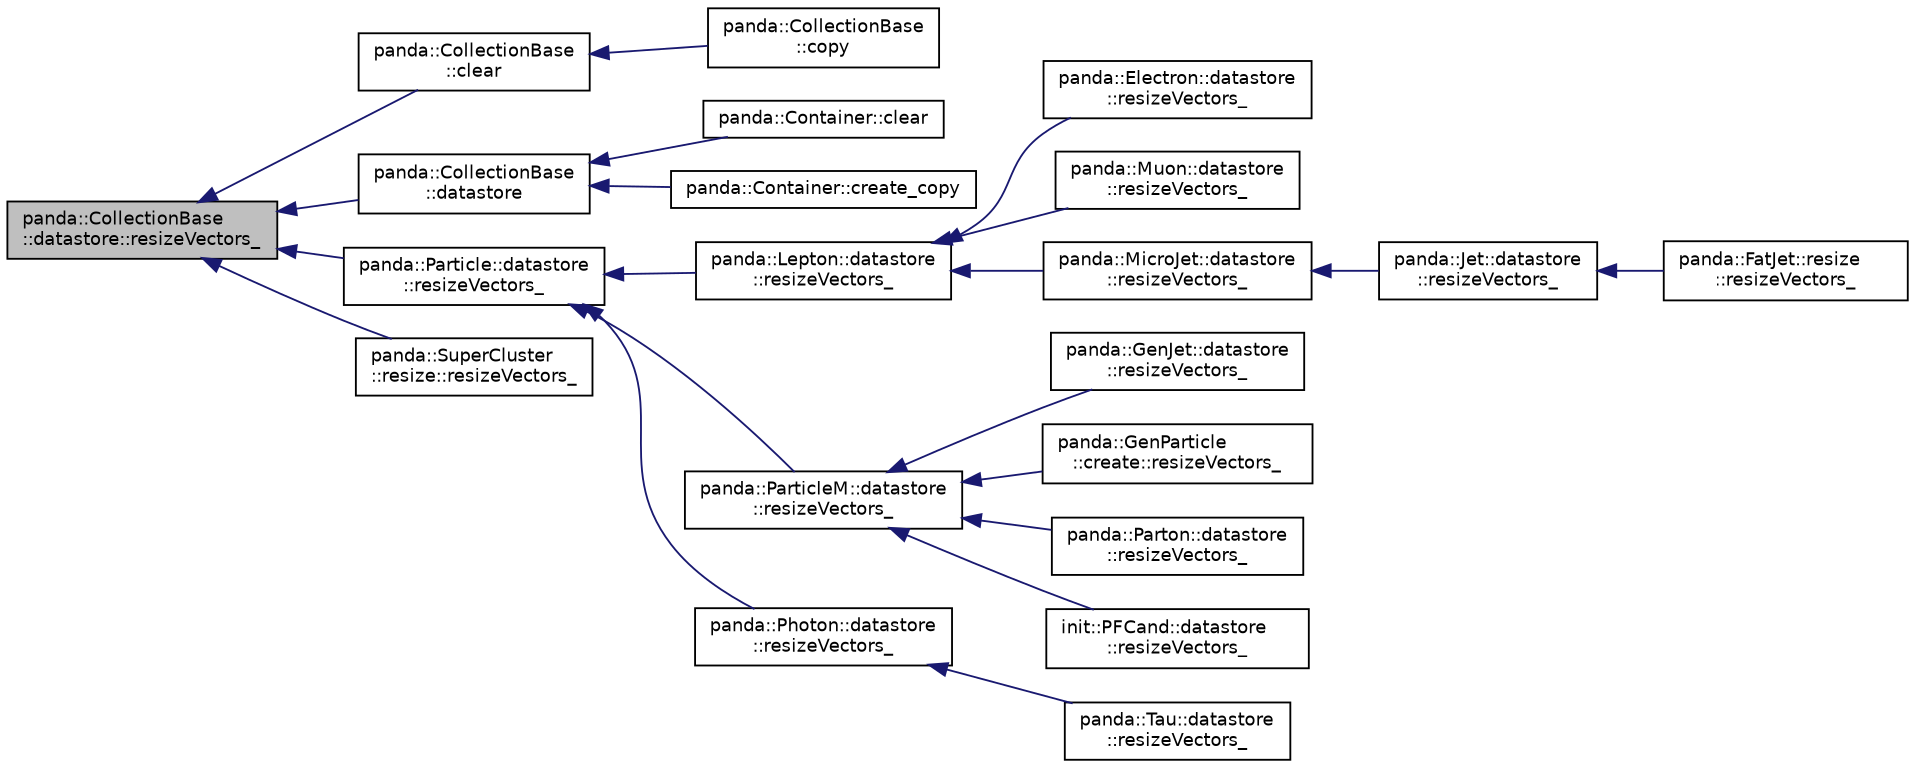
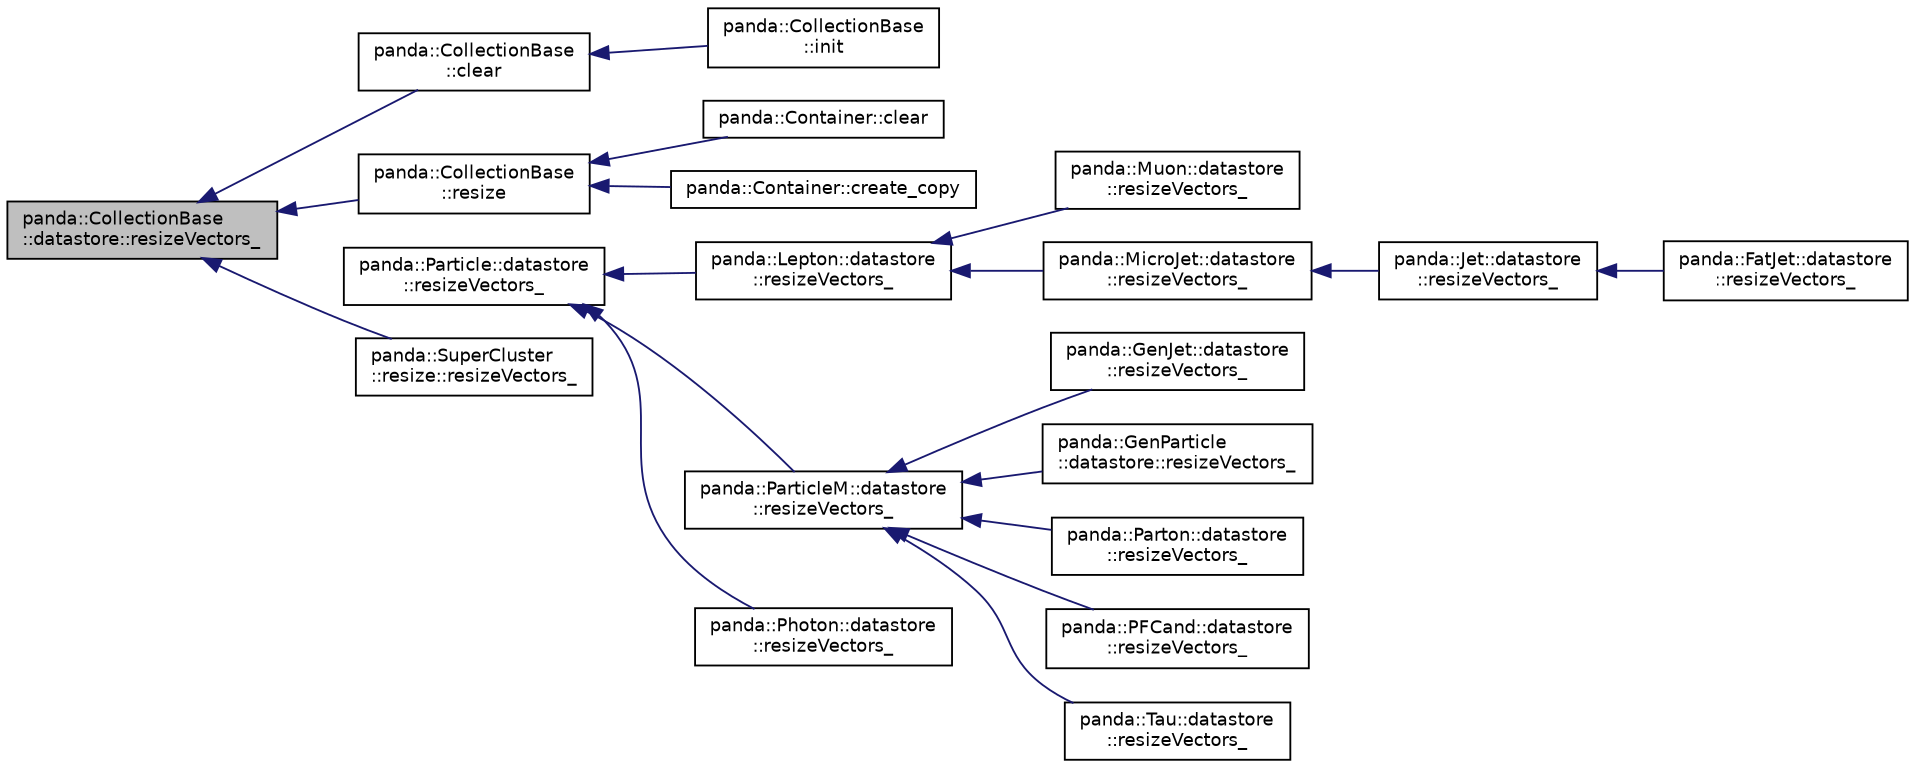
node "panda::CollectionBase ::copy": label "panda::CollectionBase ::copy" -> "panda::CollectionBase ::init"
node "panda::Electron::datastore ::resizeVectors_": removed
node "panda::CollectionBase ::datastore": label "panda::CollectionBase ::datastore" -> "panda::CollectionBase ::resize"
edge "panda::Particle::datastore ::resizeVectors_" -> "panda::CollectionBase ::datastore::resizeVectors_": removed
node "panda::FatJet::resize ::resizeVectors_": label "panda::FatJet::resize ::resizeVectors_" -> "panda::FatJet::datastore ::resizeVectors_"
node "panda::GenParticle ::create::resizeVectors_": label "panda::GenParticle ::create::resizeVectors_" -> "panda::GenParticle ::datastore::resizeVectors_"
node "init::PFCand::datastore ::resizeVectors_": label "init::PFCand::datastore ::resizeVectors_" -> "panda::PFCand::datastore ::resizeVectors_"
edge "panda::Tau::datastore ::resizeVectors_" -> "panda::Photon::datastore ::resizeVectors_": now "panda::Tau::datastore ::resizeVectors_" -> "panda::ParticleM::datastore ::resizeVectors_"
